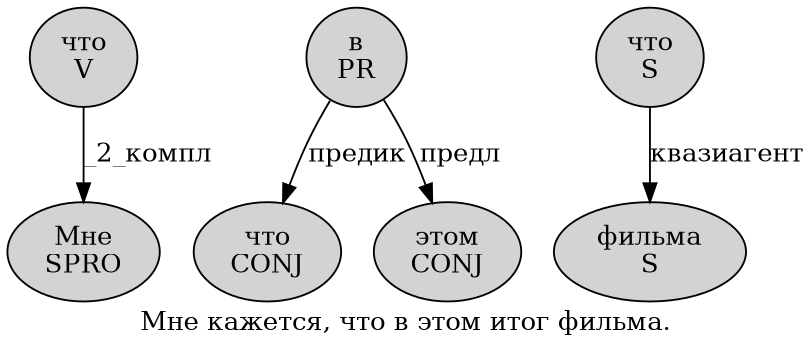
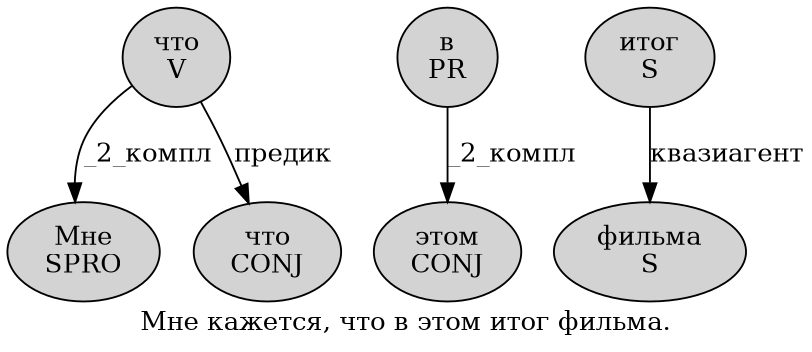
node "что S": label "что S" -> "итог S"
edge "в PR" -> "что CONJ": now "что V" -> "что CONJ"
edge "в PR" -> "этом CONJ": label "предл" -> "_2_компл"
